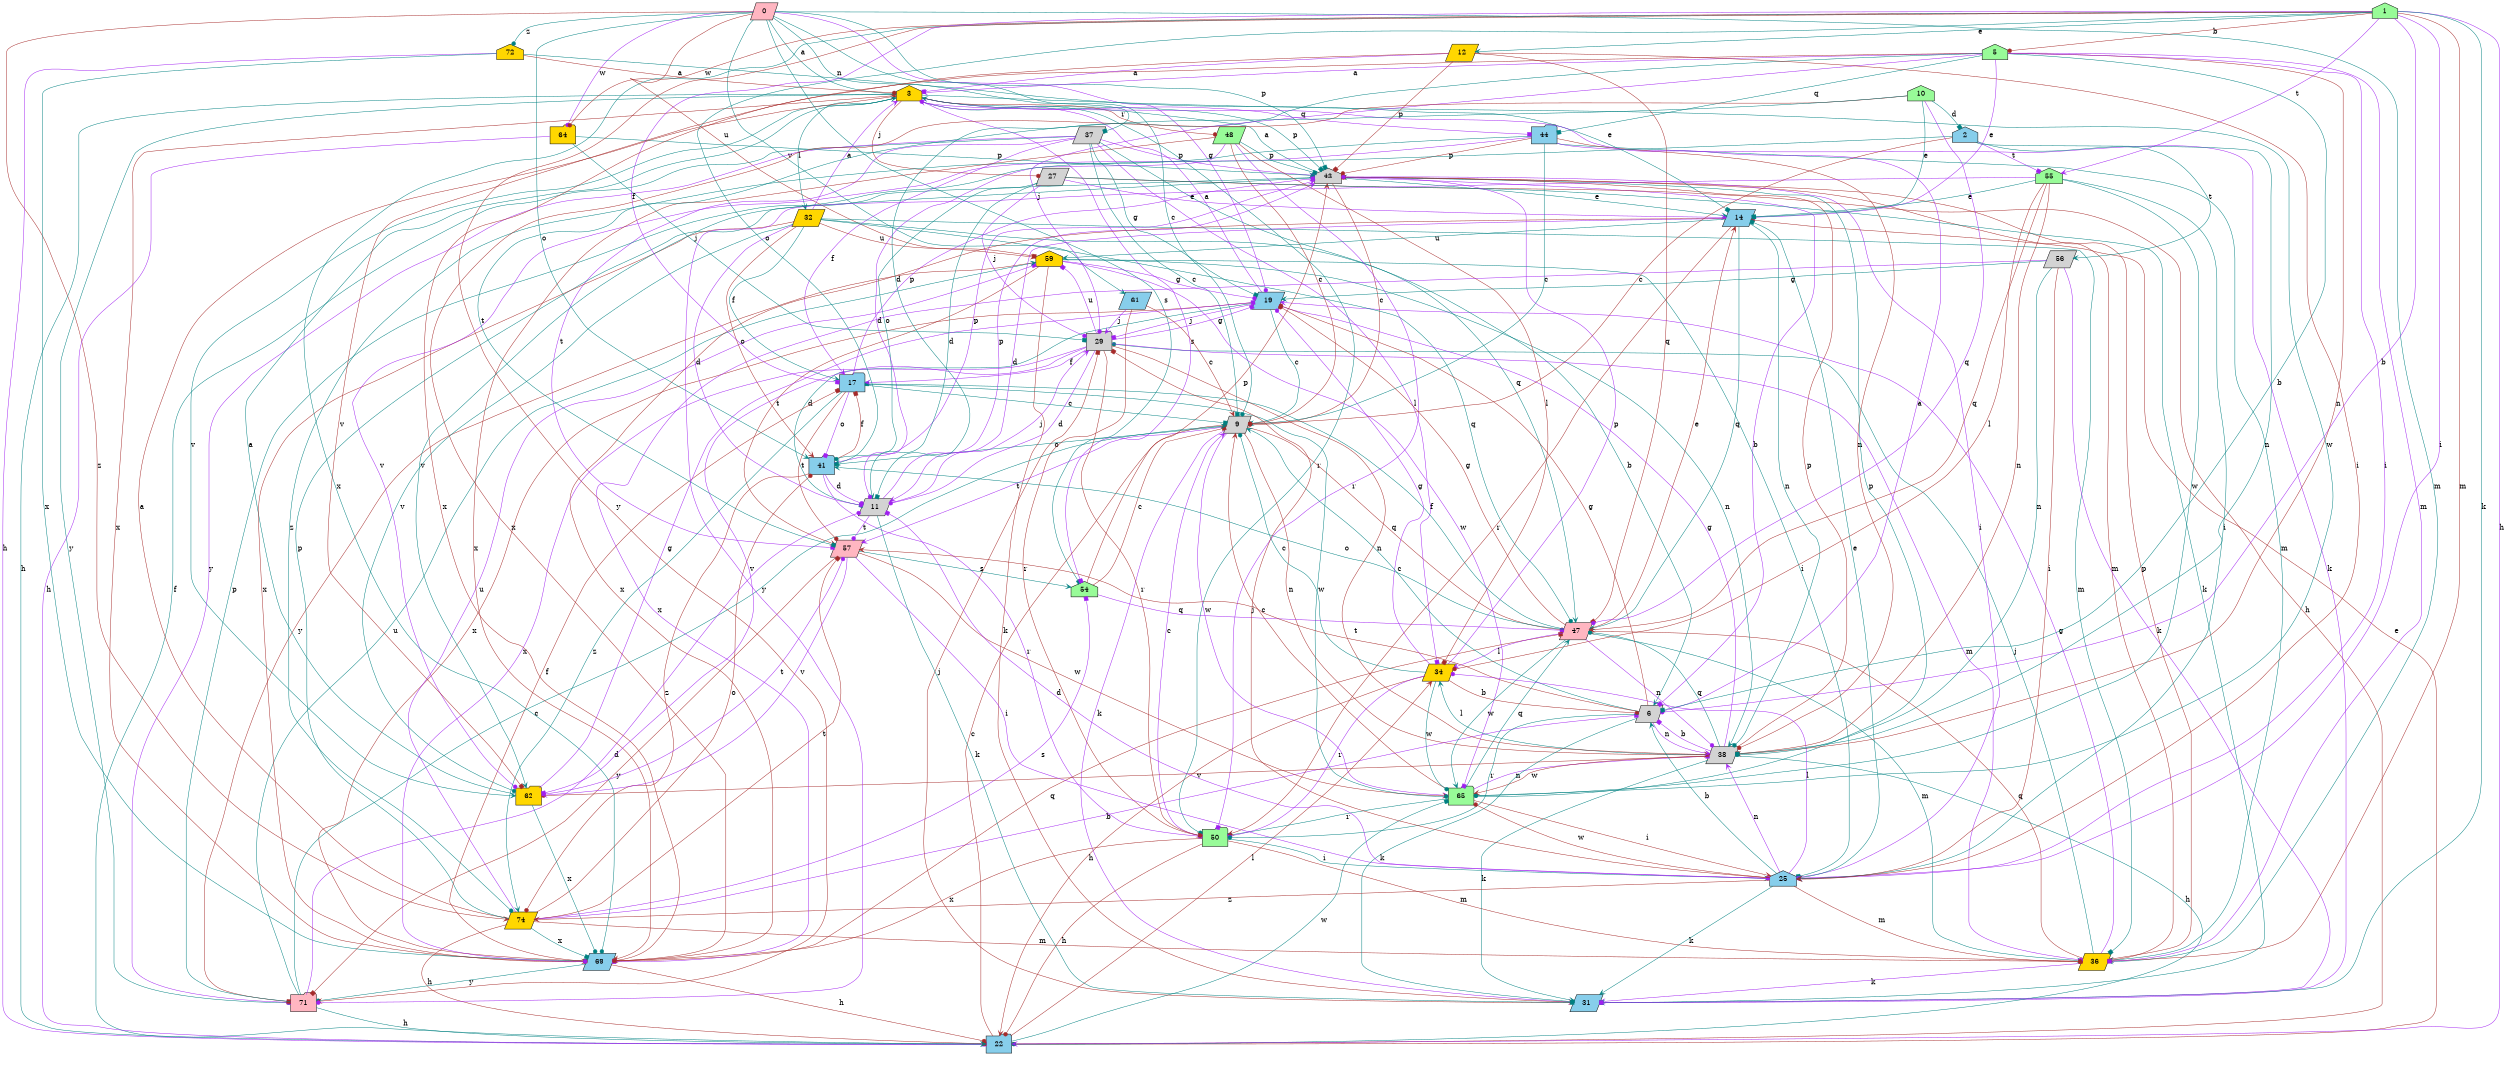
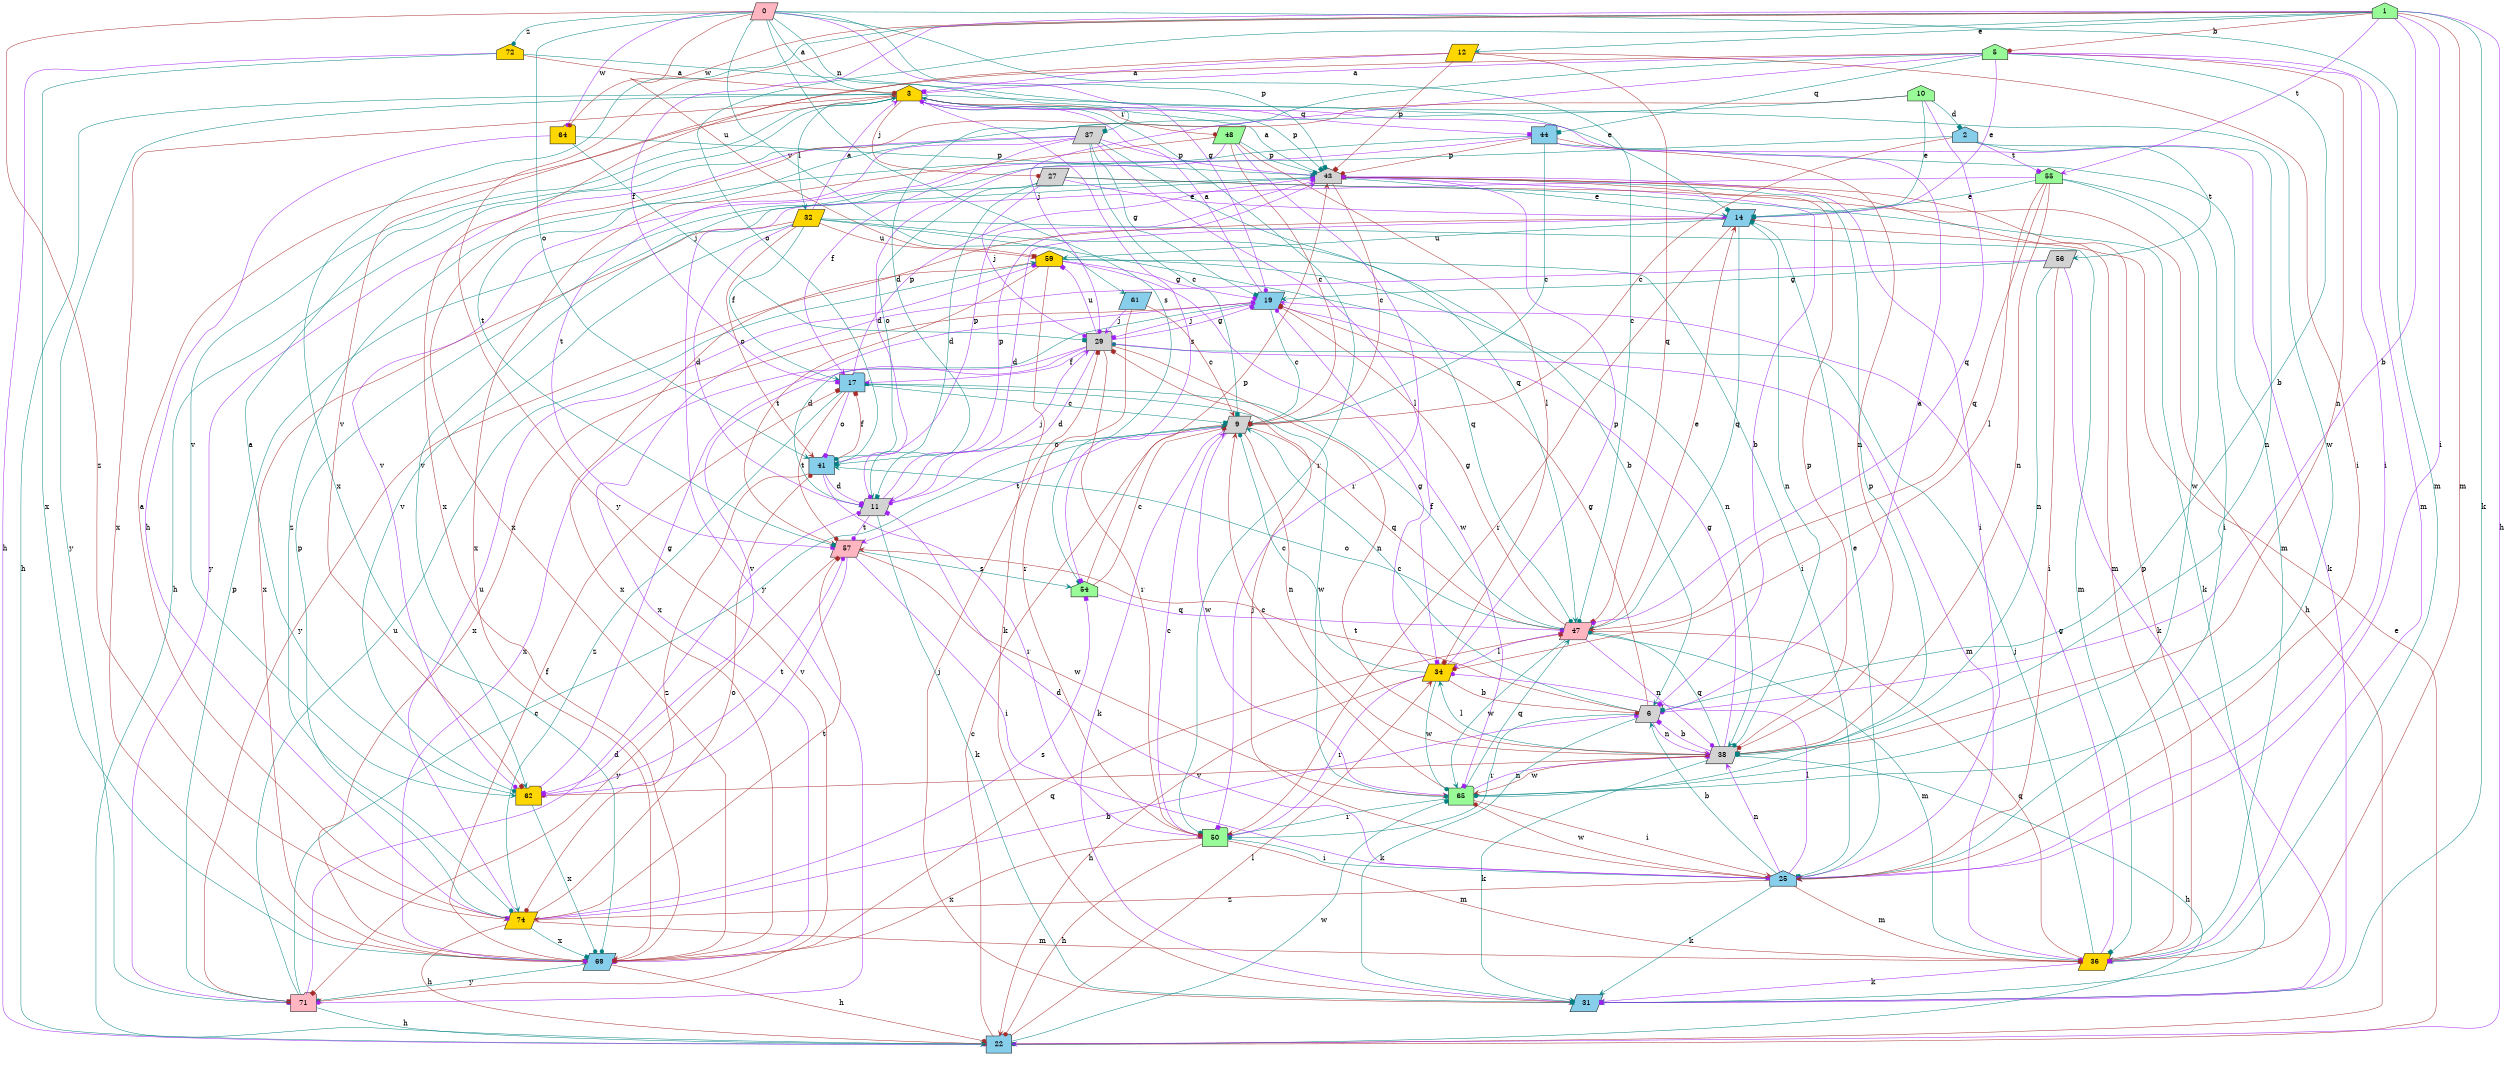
edge "0" -> "9": now "0" -> "47"
edge "37" -> "22": label "f" -> "h"
edge "64" -> "22": now "64" -> "74"
